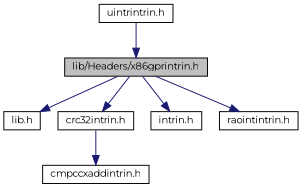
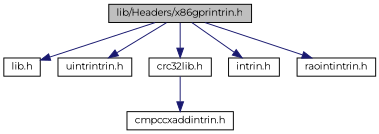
edge "uintrintrin.h" -> "lib/Headers/x86gprintrin.h": reversed
node "crc32intrin.h": label "crc32intrin.h" -> "crc32lib.h"
